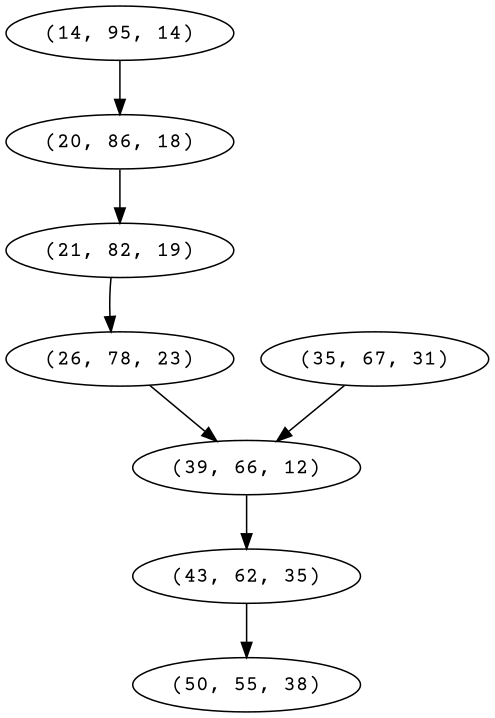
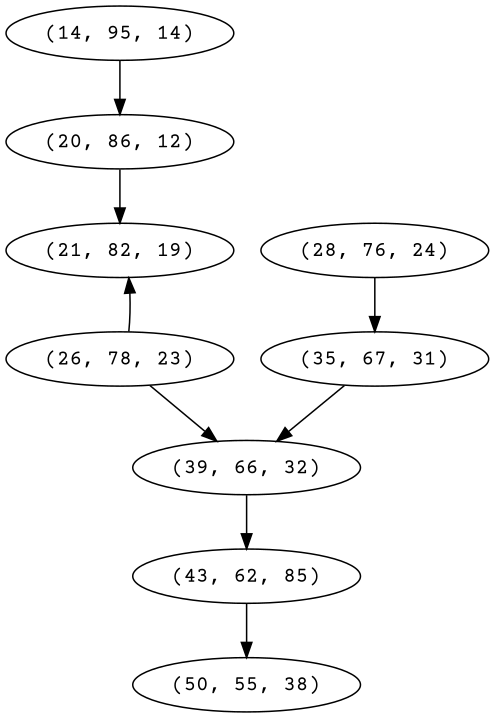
node "(20, 86, 18)": label "(20, 86, 18)" -> "(20, 86, 12)"
node "(28, 76, 24)": added
edge "(21, 82, 19)" -> "(26, 78, 23)": reversed
node "(39, 66, 12)": label "(39, 66, 12)" -> "(39, 66, 32)"
node "(43, 62, 35)": label "(43, 62, 35)" -> "(43, 62, 85)"
